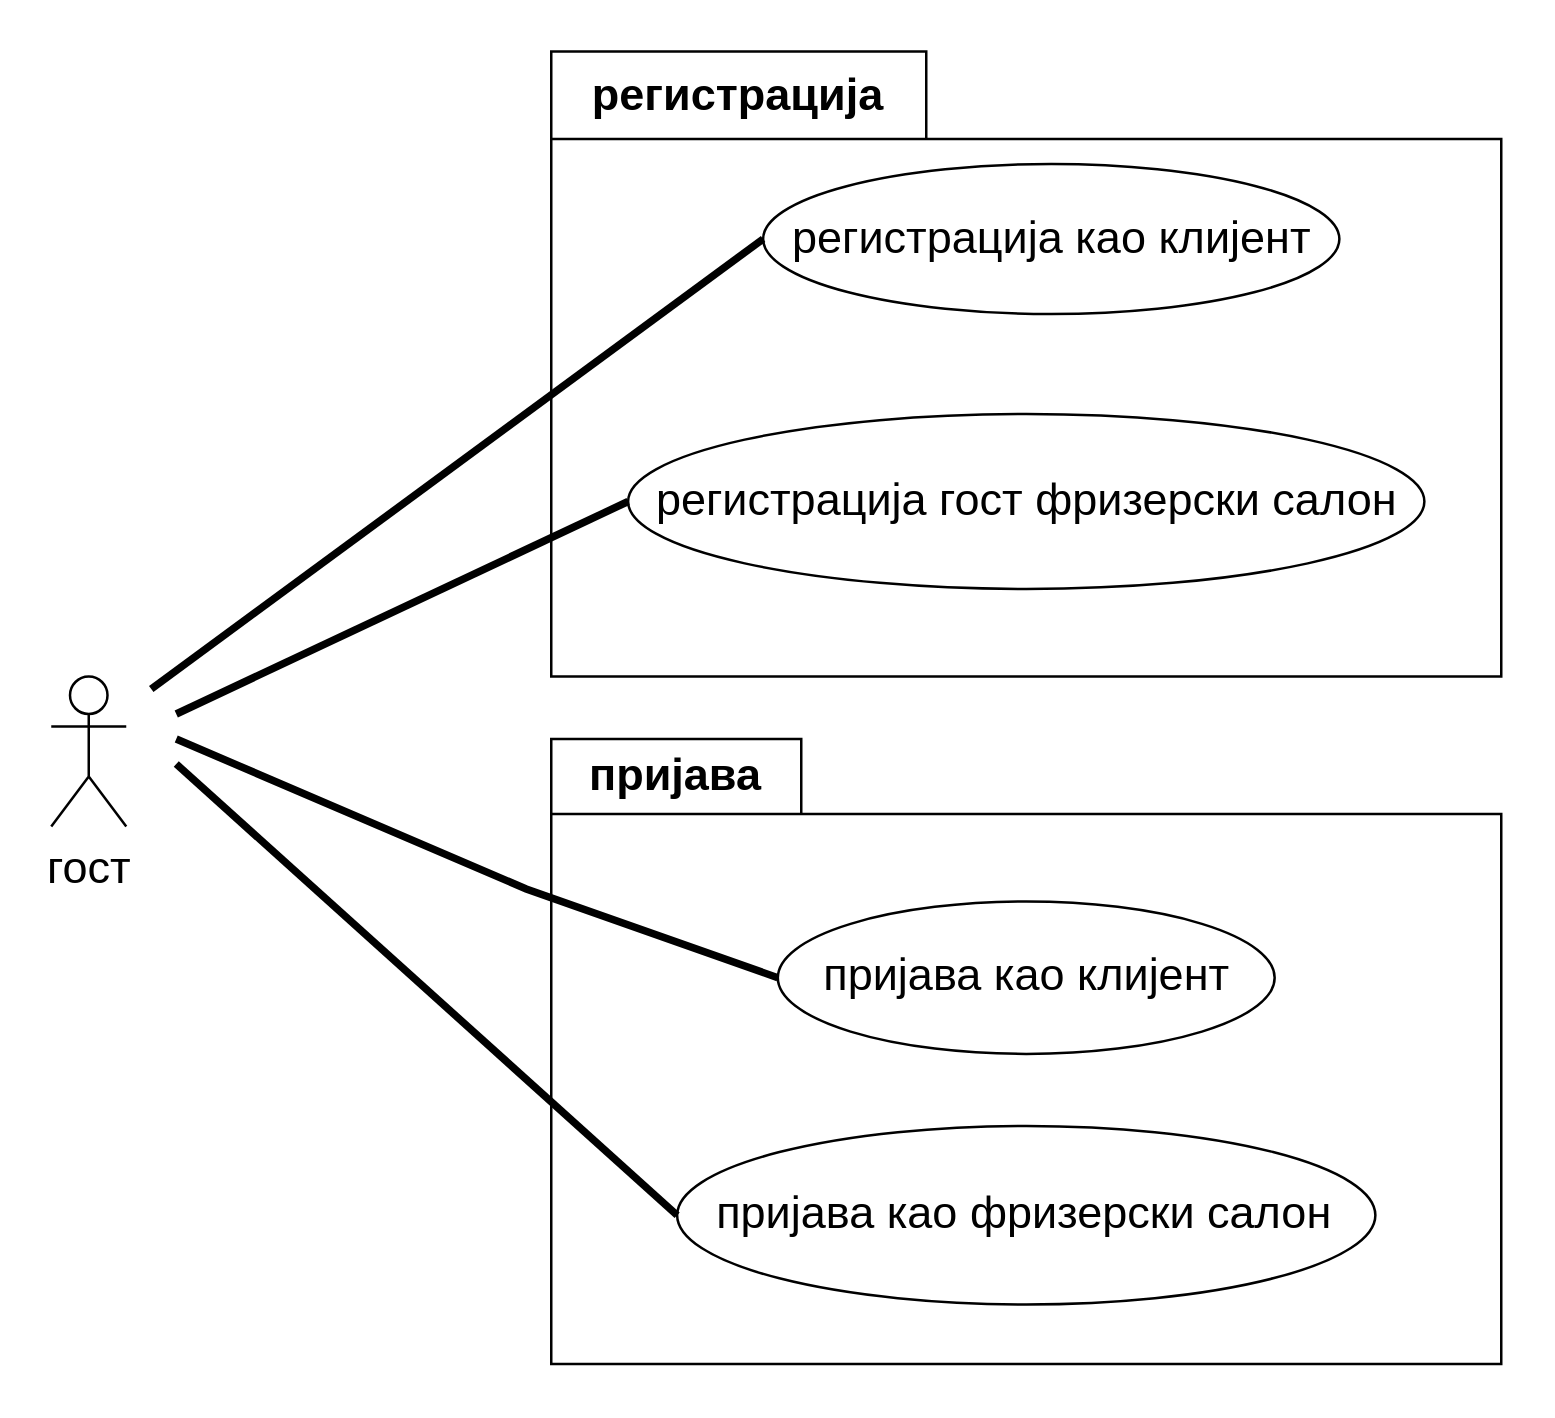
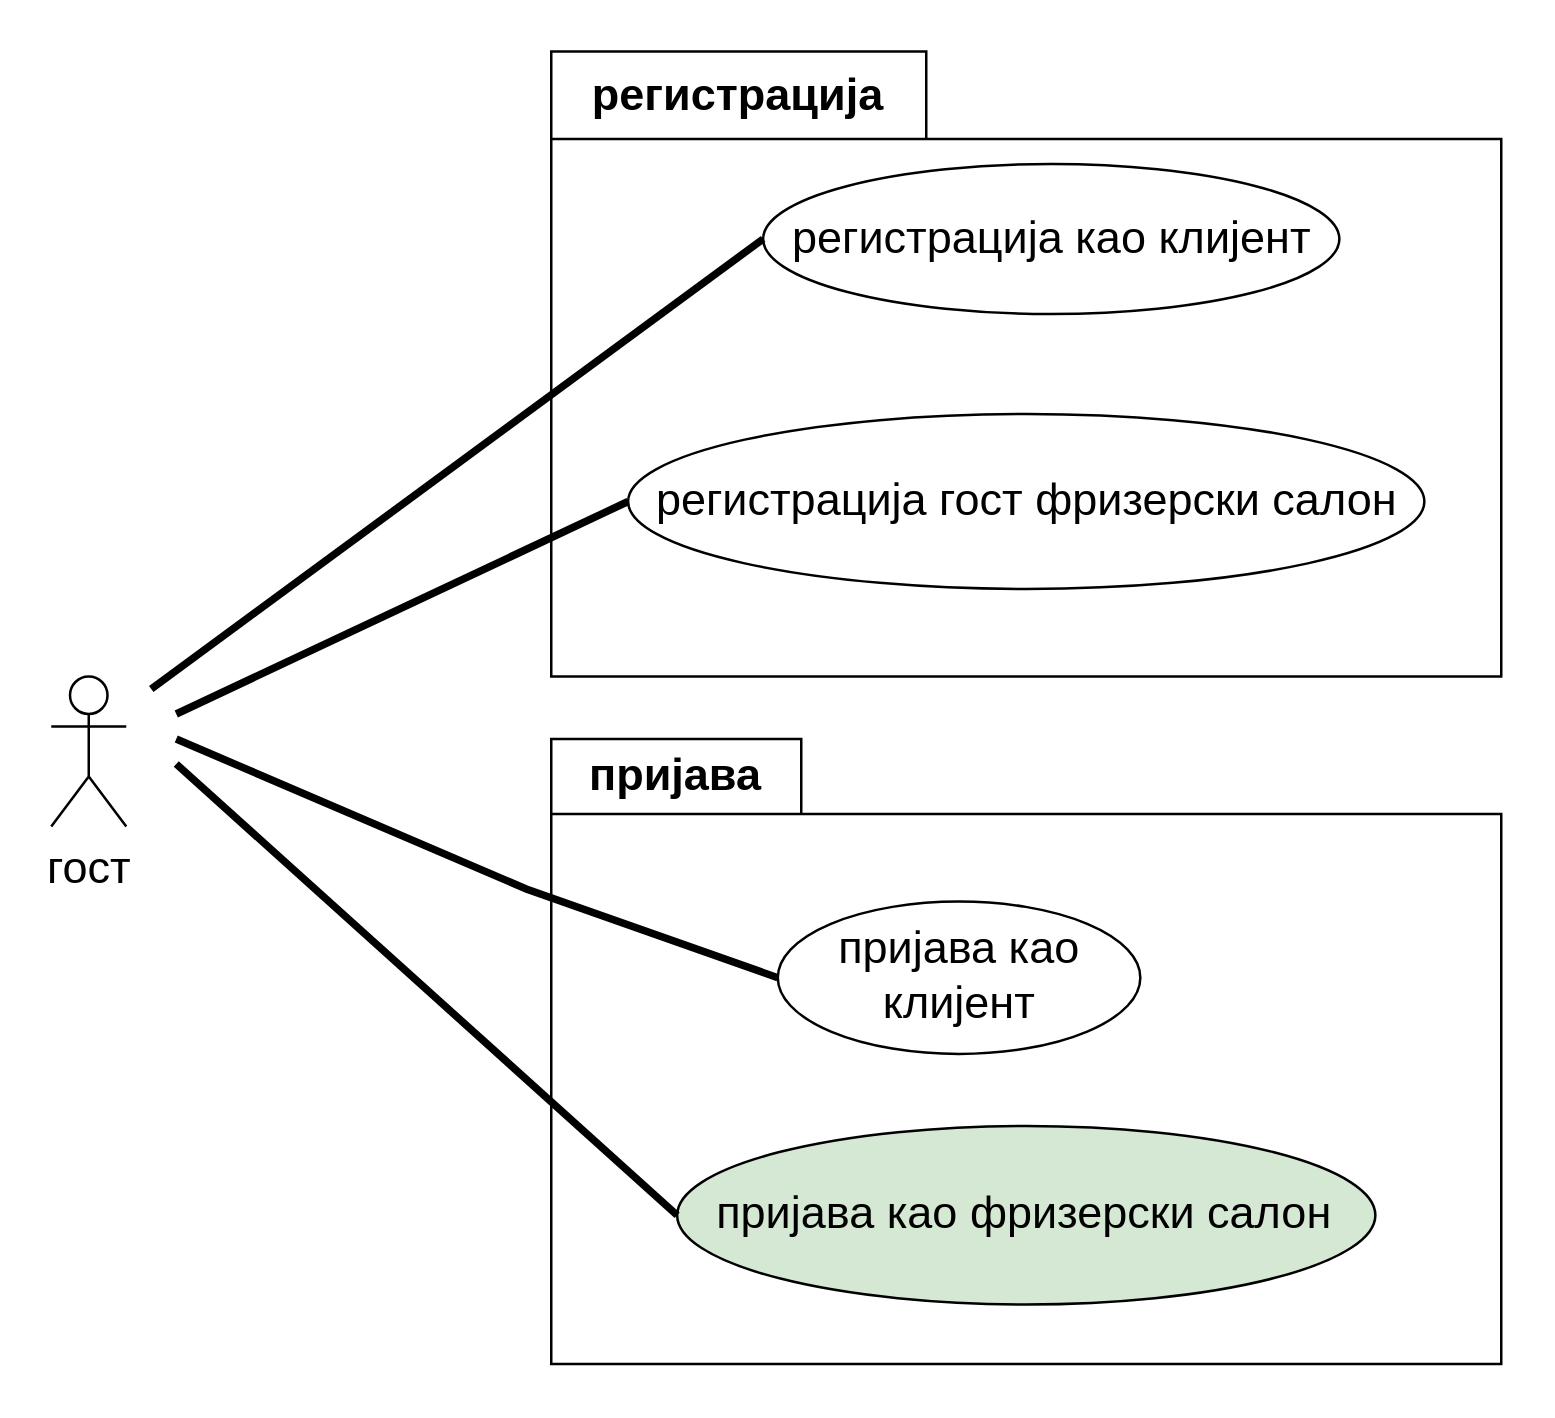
node "пријава као клијент": size 497x152 -> 363x152
node "пријава као фризерски салон": fillcolor #ffffff -> #d5e8d4
